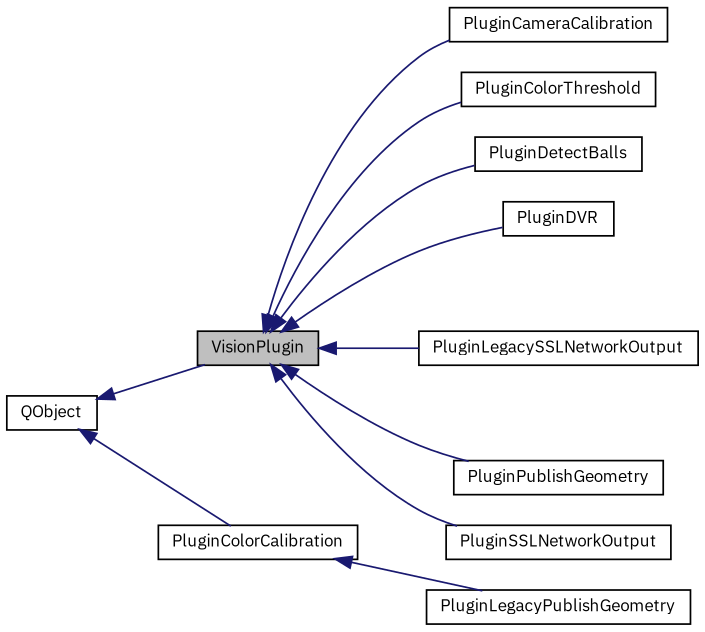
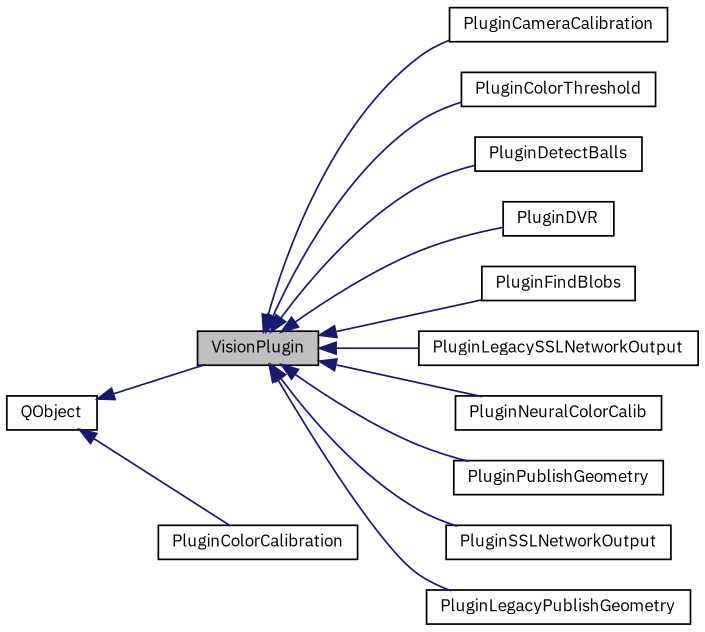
node "PluginFindBlobs": added
node "PluginNeuralColorCalib": added
edge "PluginLegacyPublishGeometry" -> "PluginColorCalibration": now "PluginLegacyPublishGeometry" -> "VisionPlugin"
